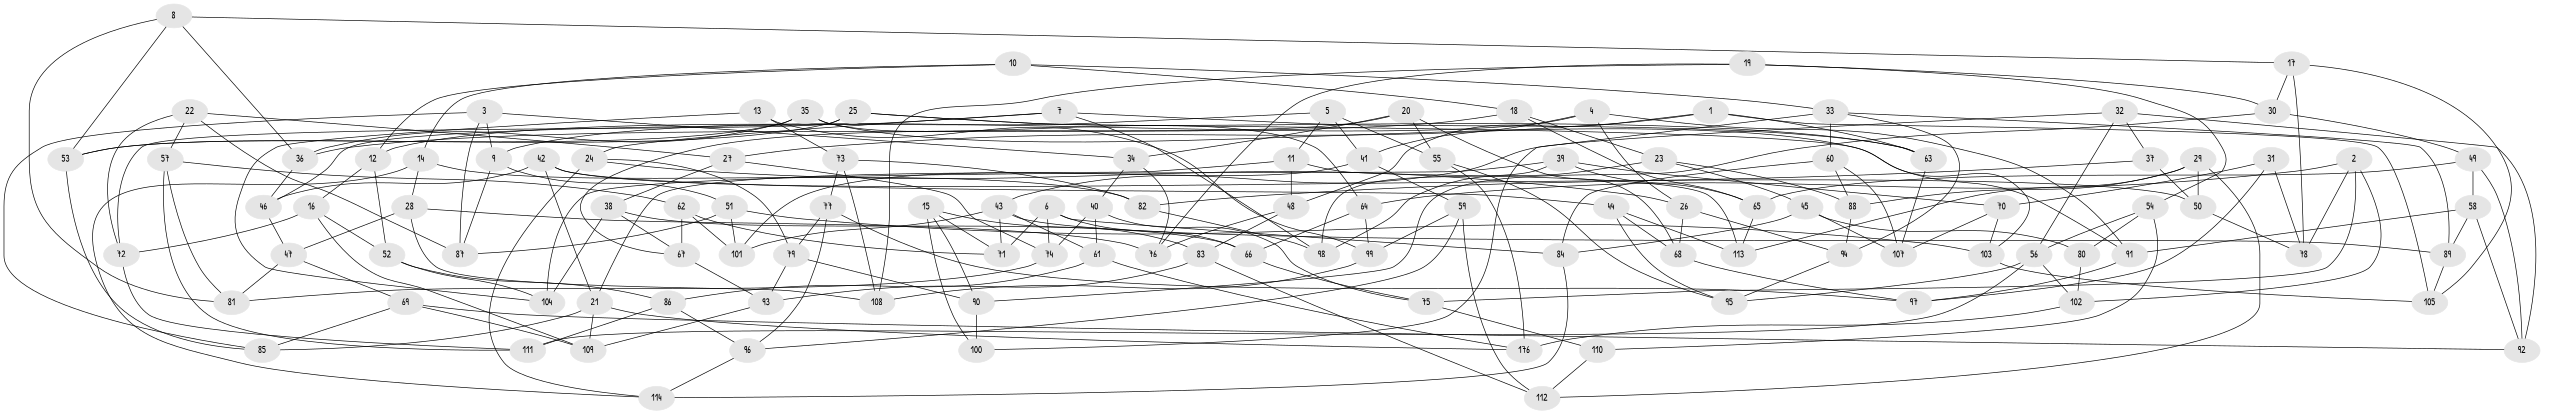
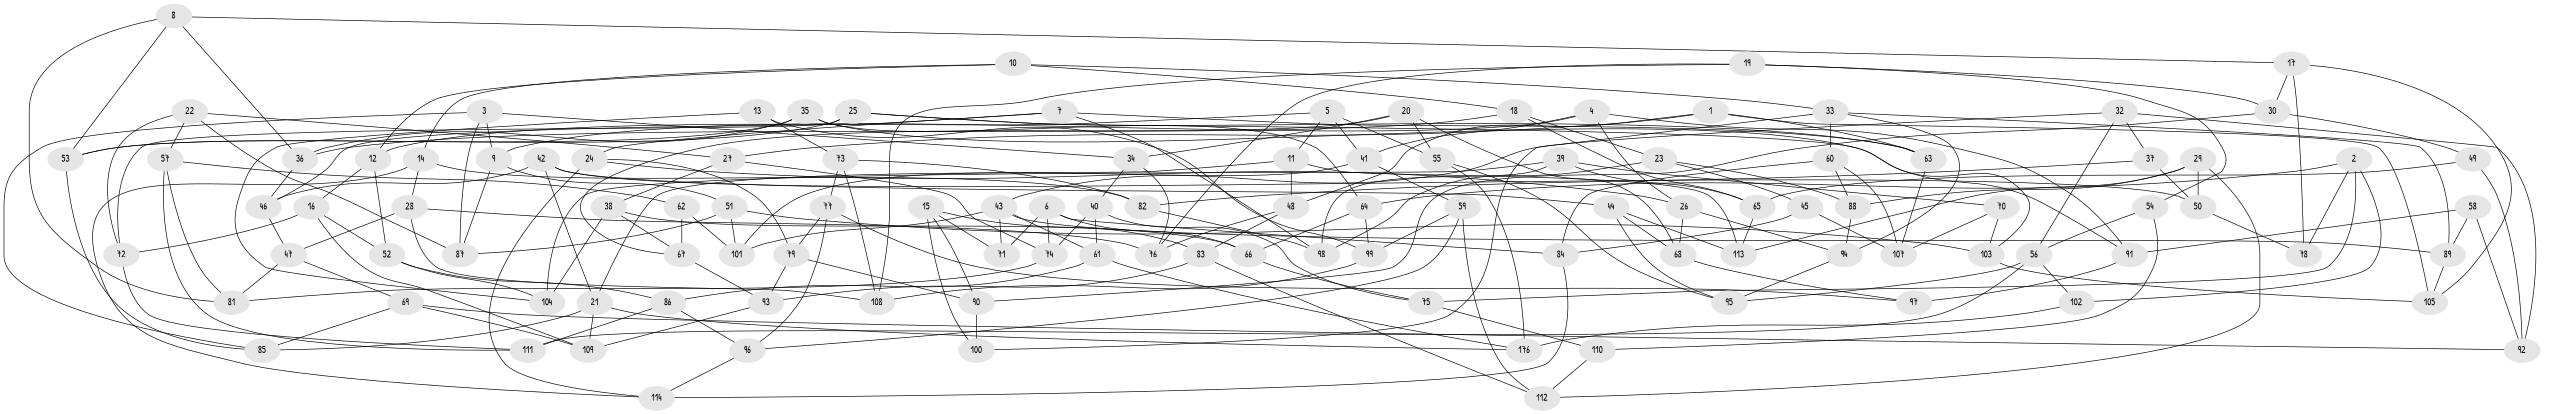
node "31": removed
edge "49" -- "58": removed
edge "62" -- "71": removed
node "80": removed
